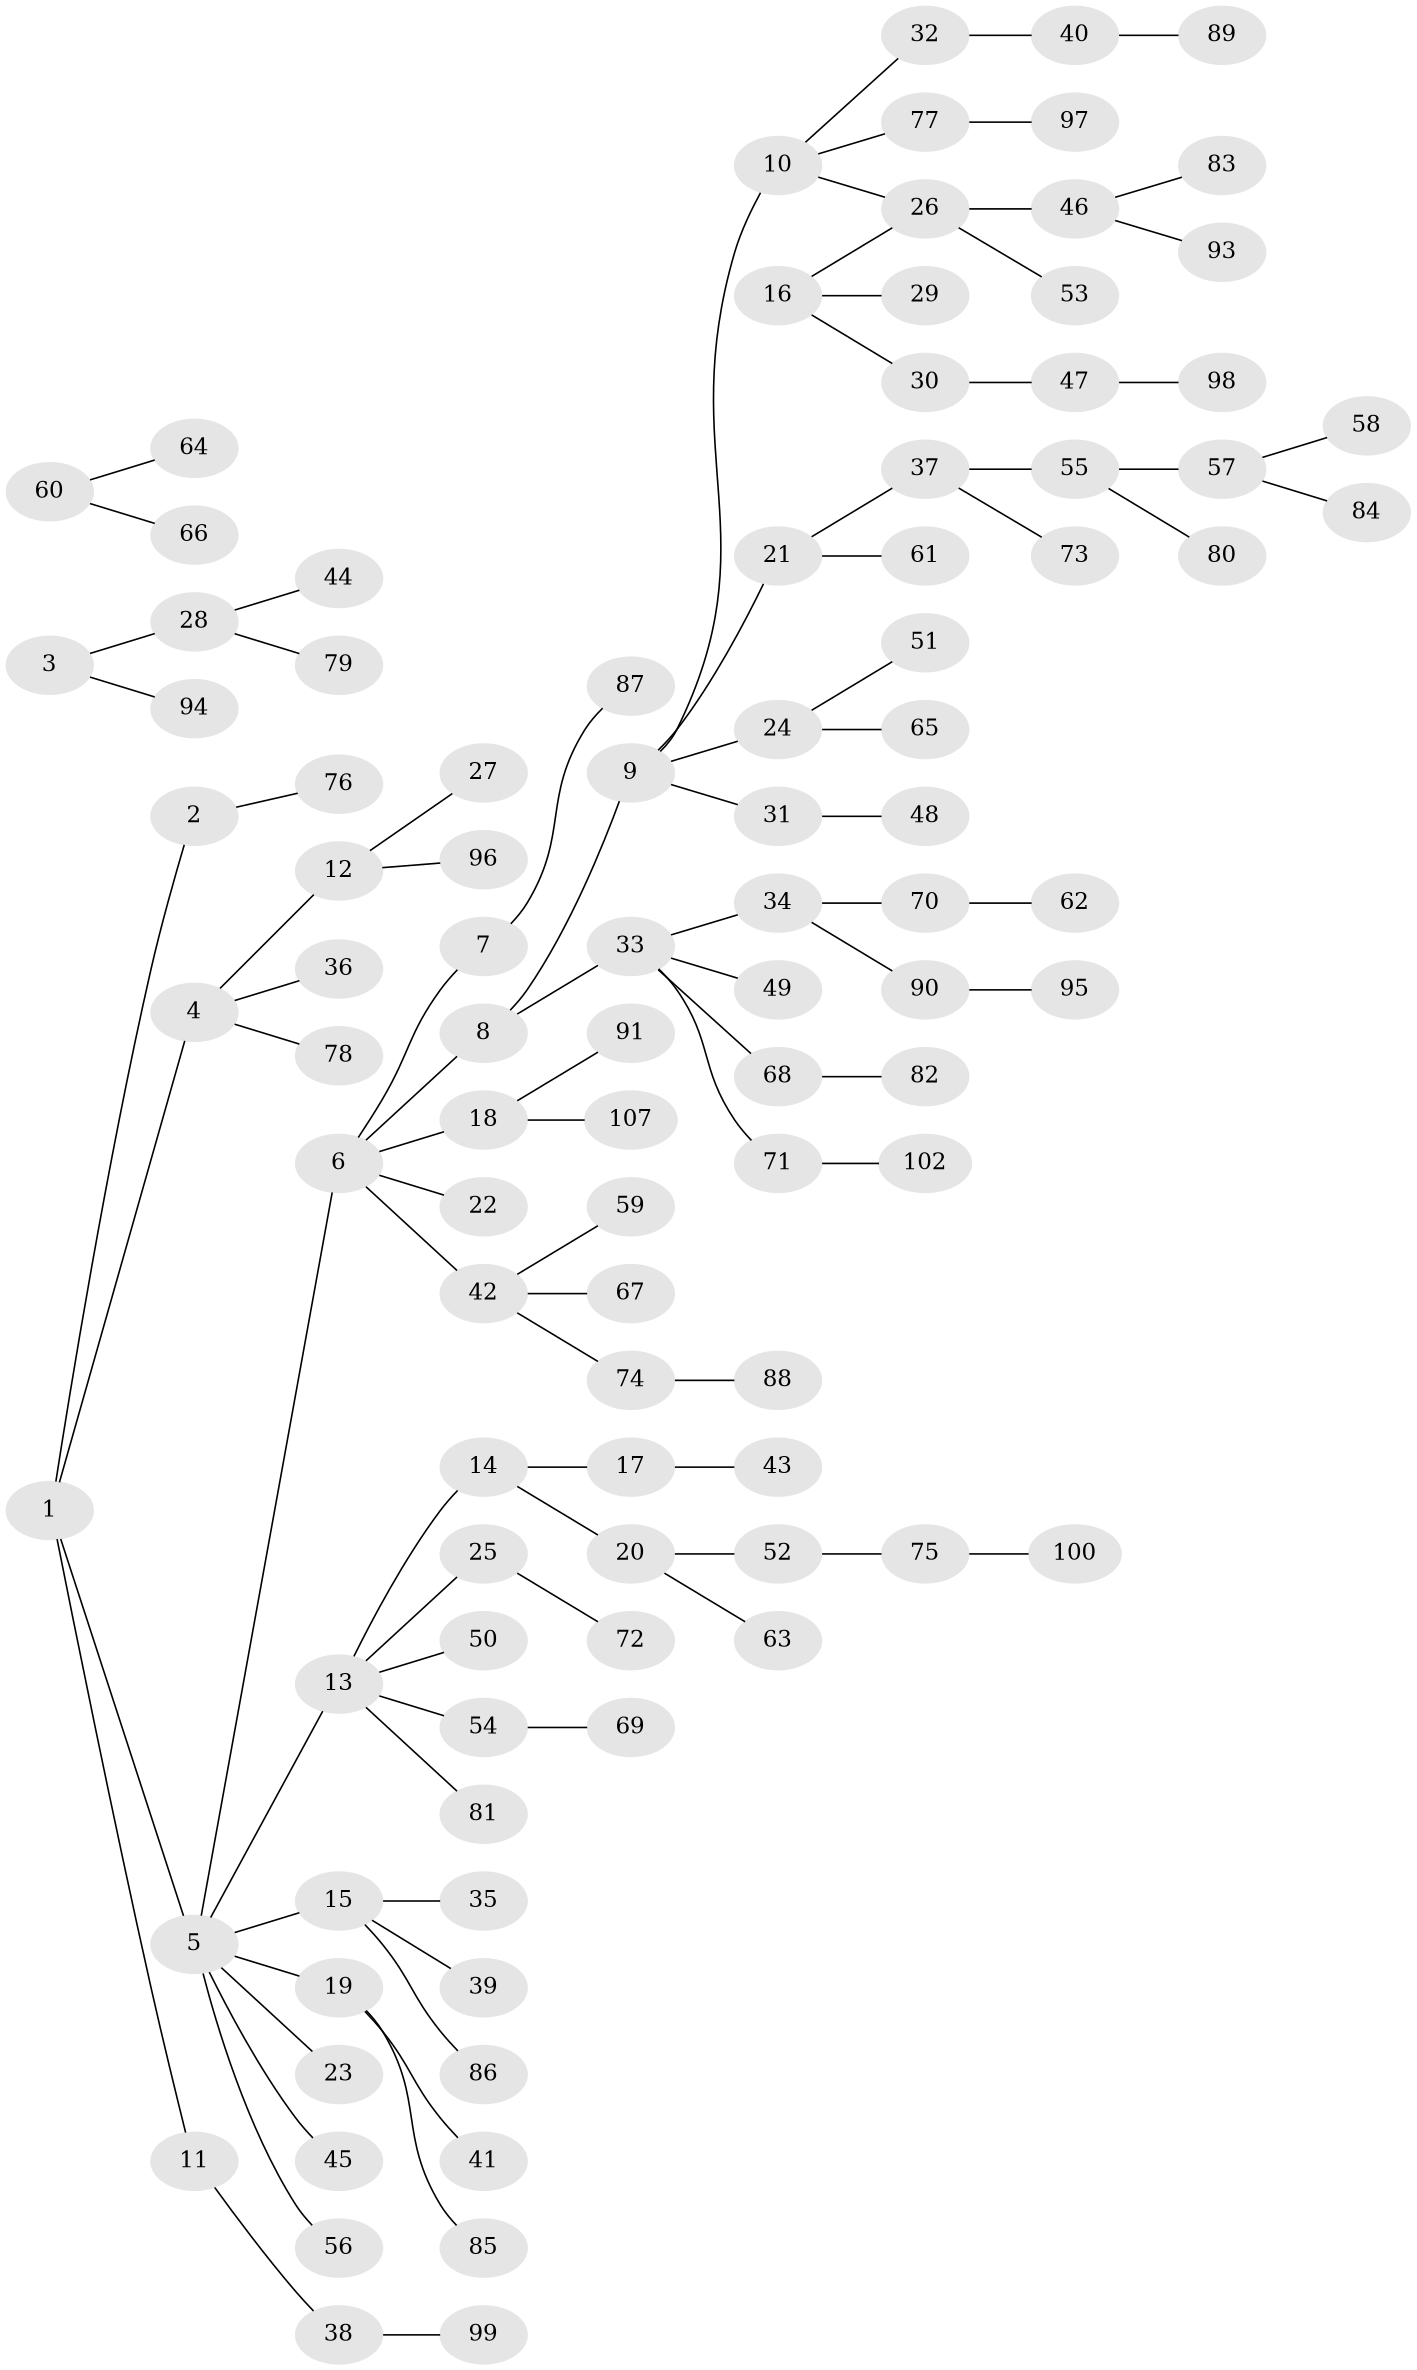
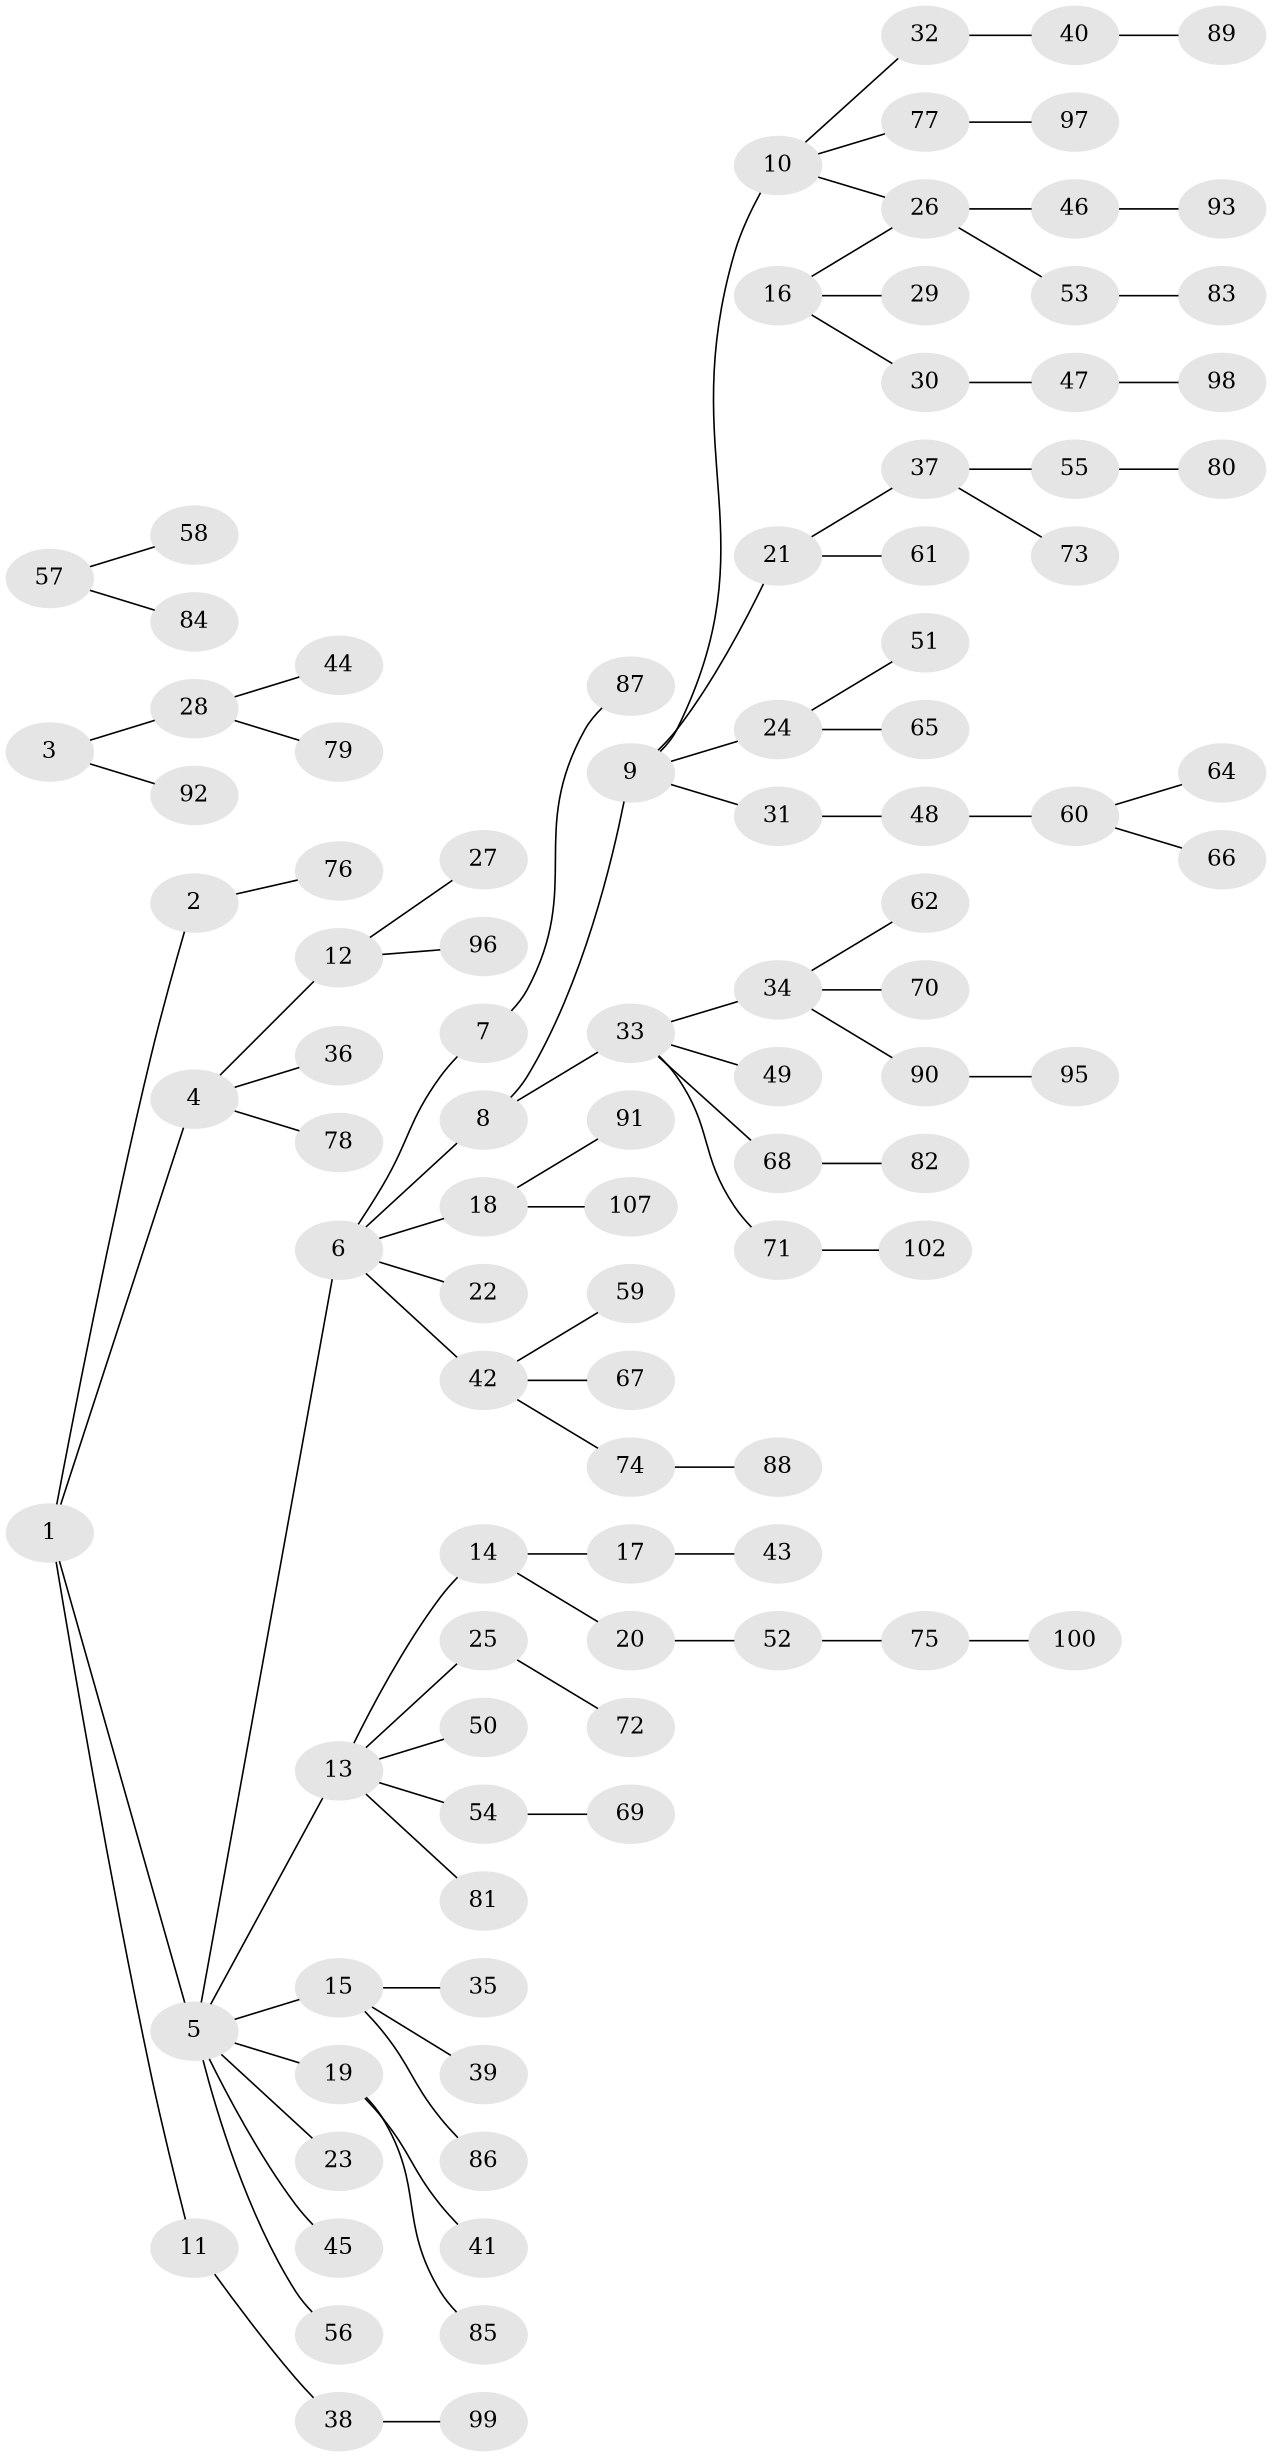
edge "83" -- "46": now "83" -- "53"
edge "55" -- "57": removed
node "94": label "94" -> "92"
edge "48" -- "60": added
edge "70" -- "62": now "34" -- "62"
node "63": removed
